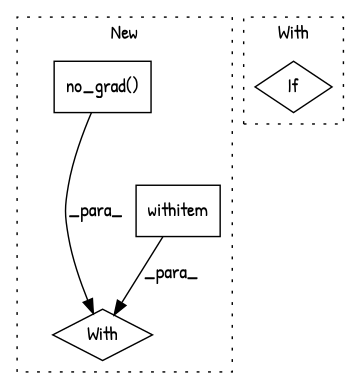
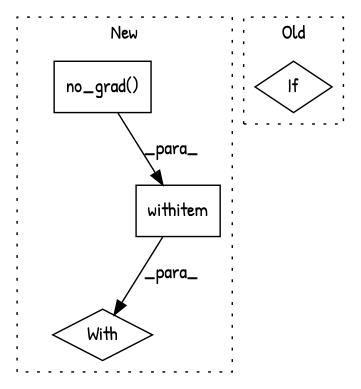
cluster "With": label "With" -> "Old"
edge "no_grad()" -> "With": now "no_grad()" -> "withitem"
